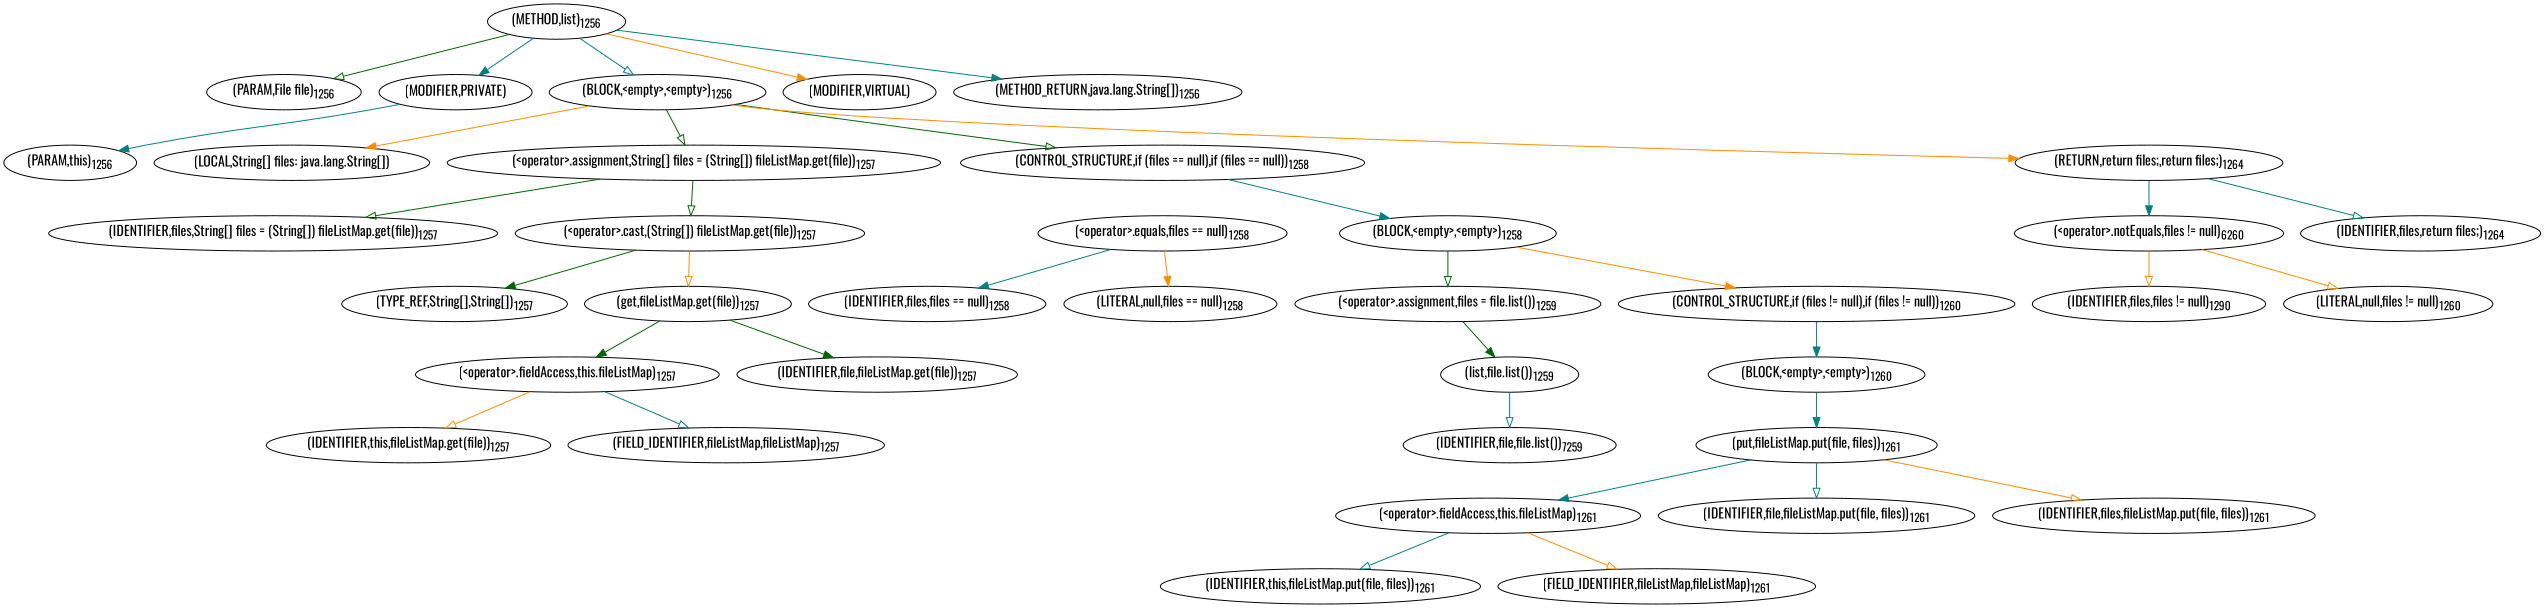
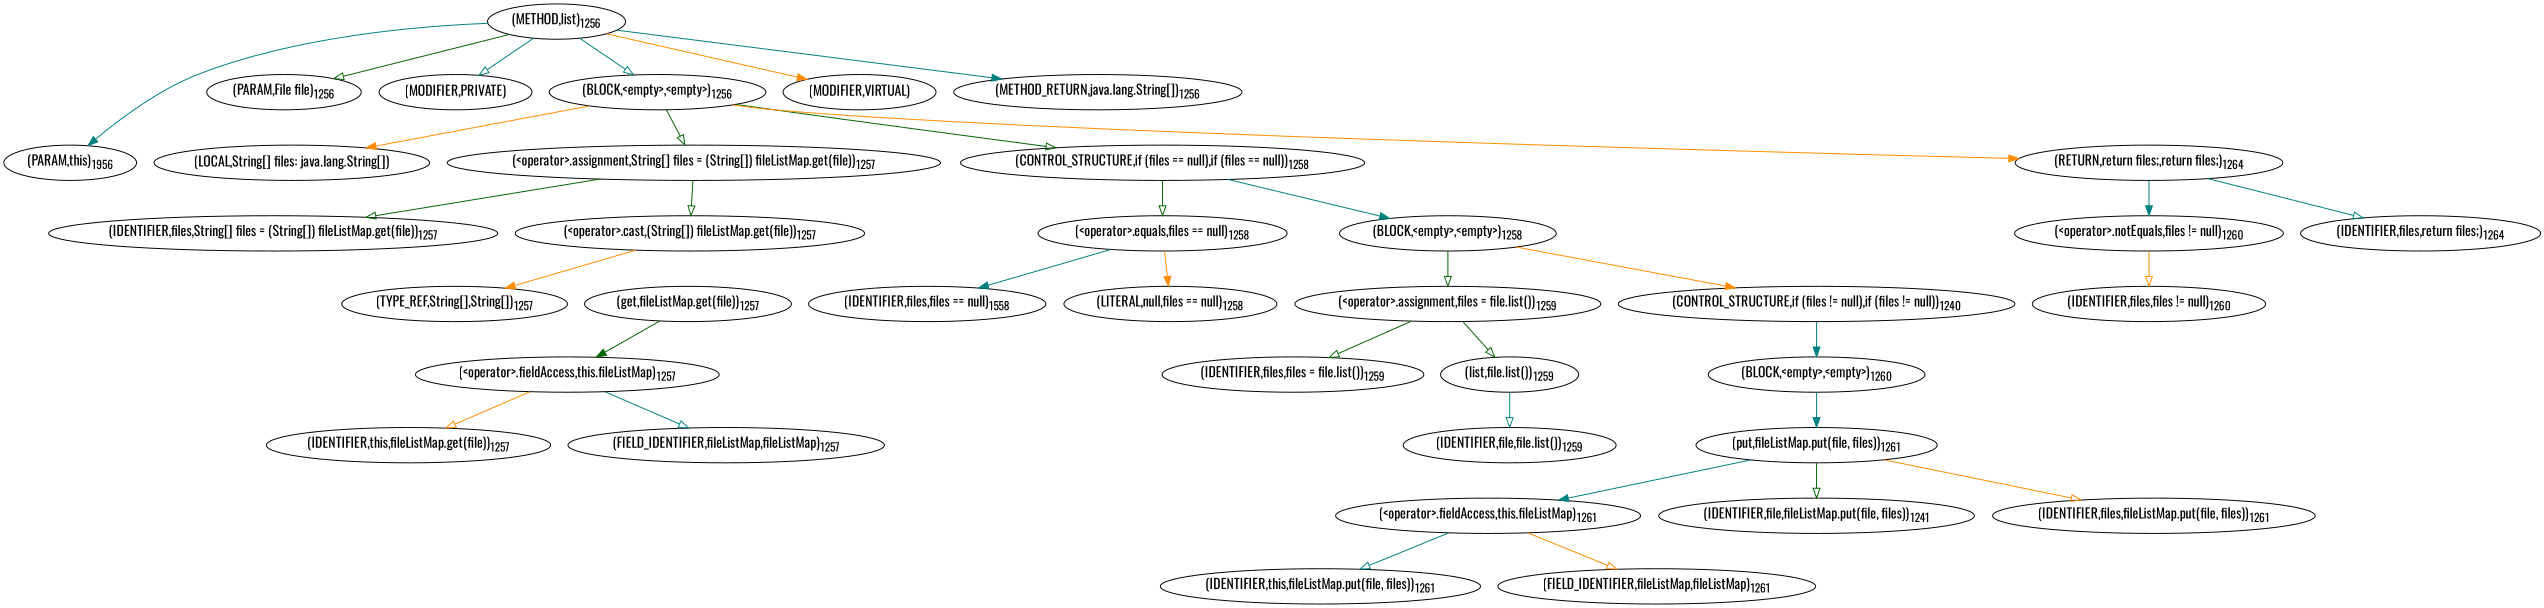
edge "(METHOD,list)" -> "(MODIFIER,PRIVATE)": arrowhead normal -> onormal
edge "(MODIFIER,PRIVATE)" -> "(PARAM,this)": now "(METHOD,list)" -> "(PARAM,this)"
node "(PARAM,this)": text "1256" -> "1956"
edge "(CONTROL_STRUCTURE,if (files == null),if (files == null))" -> "(<operator>.equals,files == null)": added
node "(<operator>.notEquals,files != null)": text "6260" -> "1260"
edge "(<operator>.cast,(String[]) fileListMap.get(file))" -> "(get,fileListMap.get(file))": removed
edge "(<operator>.cast,(String[]) fileListMap.get(file))" -> "(TYPE_REF,String[],String[])": color darkgreen -> darkorange
node "(IDENTIFIER,files,files == null)": text "1258" -> "1558"
node "(CONTROL_STRUCTURE,if (files != null),if (files != null))": text "1260" -> "1240"
node "(IDENTIFIER,files,files != null)": text "1290" -> "1260"
node "(LITERAL,null,files != null)": removed
edge "(<operator>.assignment,files = file.list())" -> "(list,file.list())": arrowhead normal -> onormal
node "(IDENTIFIER,file,fileListMap.get(file))": removed
node "(IDENTIFIER,files,files = file.list())": added
node "(IDENTIFIER,file,file.list())": text "7259" -> "1259"
edge "(put,fileListMap.put(file, files))" -> "(IDENTIFIER,file,fileListMap.put(file, files))": color teal -> darkgreen
node "(IDENTIFIER,file,fileListMap.put(file, files))": text "1261" -> "1241"
